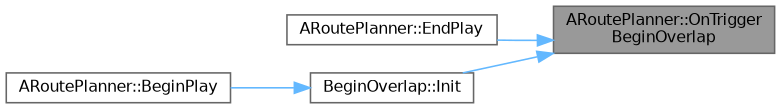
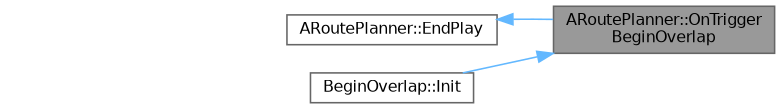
edge "ARoutePlanner::EndPlay" -> "ARoutePlanner::OnTrigger BeginOverlap": reversed
node "ARoutePlanner::BeginPlay": removed
